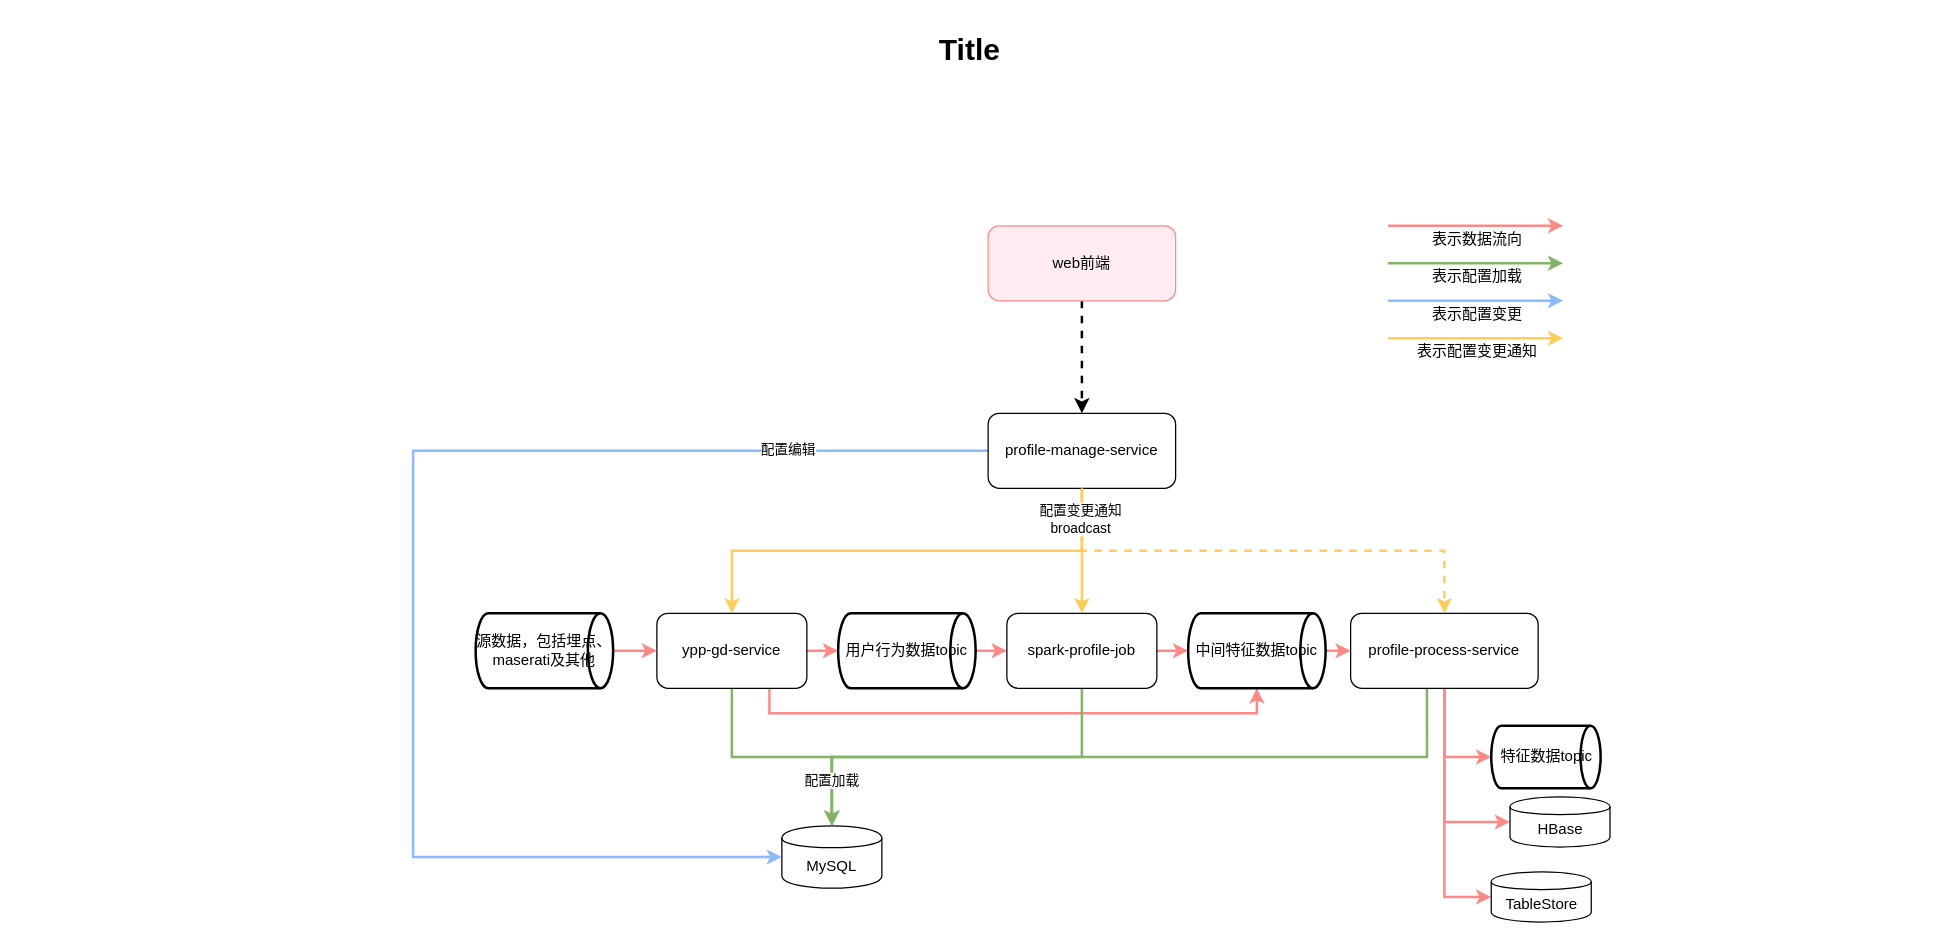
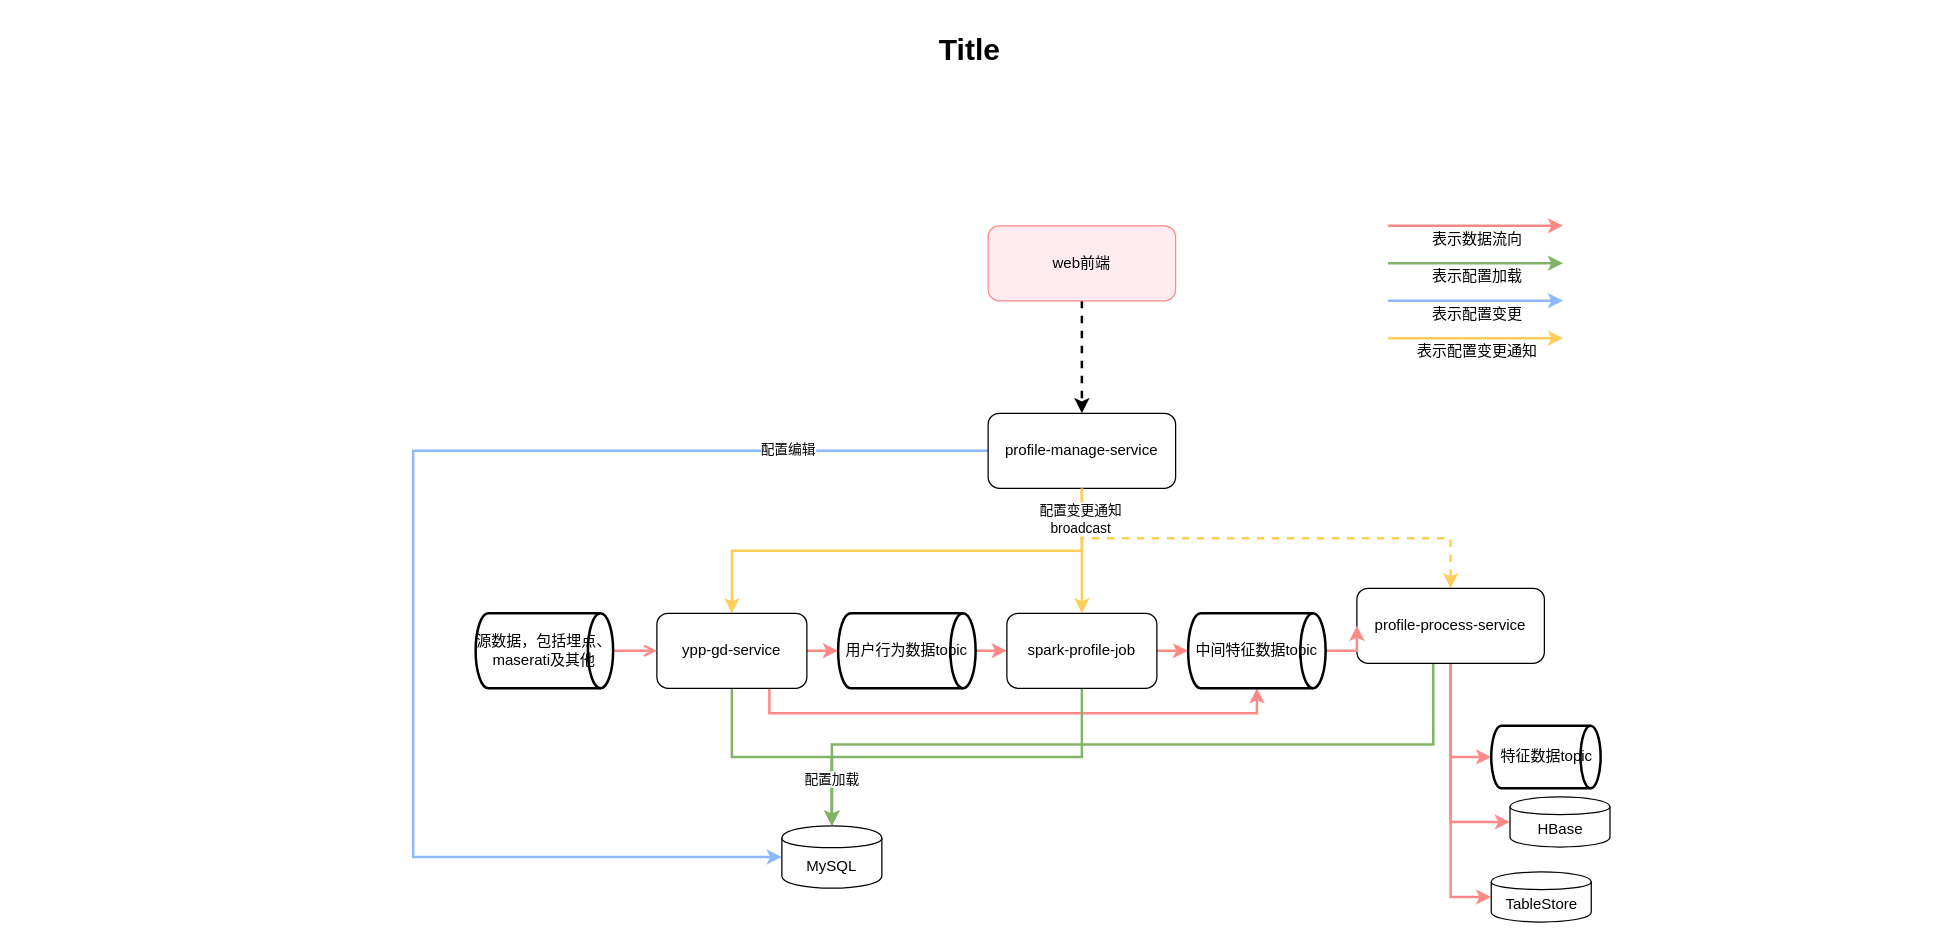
edge "源数据，包括埋点、maserati及其他" -> "ypp-gd-service": arrowhead classic -> open
node "profile-process-service": moved (1444, 651) -> (1451, 626)
